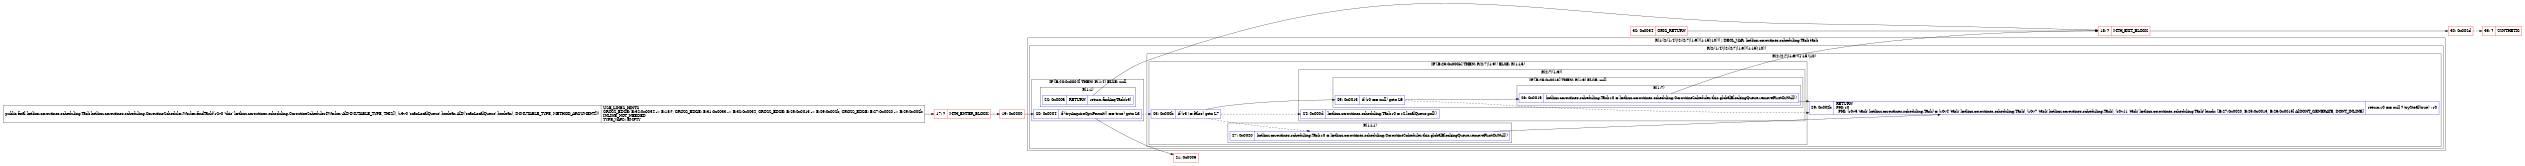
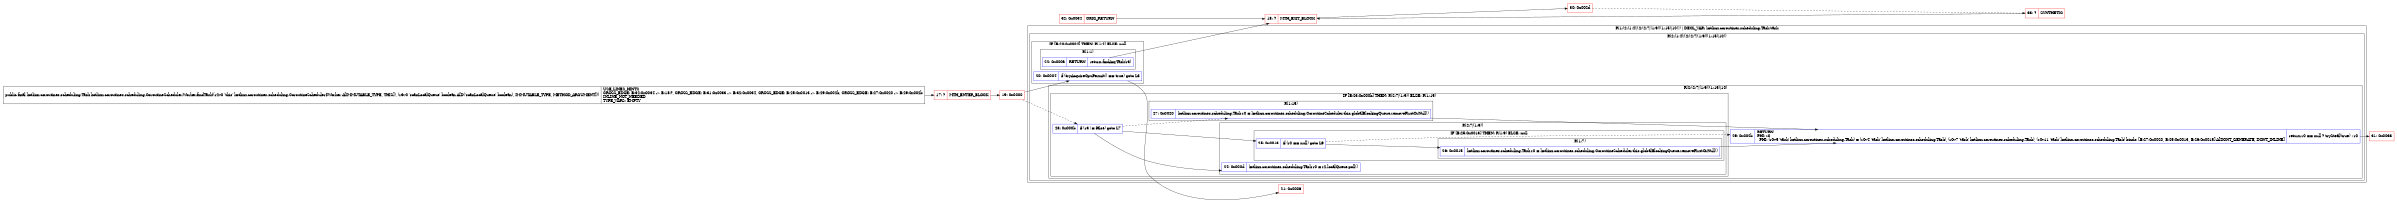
edge "26: 0x0015" -> "18: ?": now "33: ?" -> "18: ?"
edge "20: 0x0004" -> "23: 0x000b": now "19: 0x0000" -> "23: 0x000b"
edge "23: 0x000b" -> "24: 0x000d": style dashed -> solid
cluster "R(1:11)": label "R(1:11)" -> "R(1:15)"
node "31: 0x0033": added
